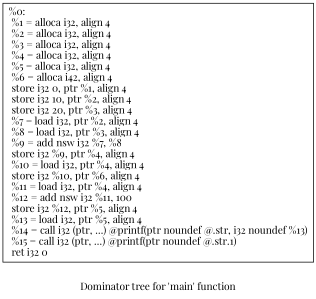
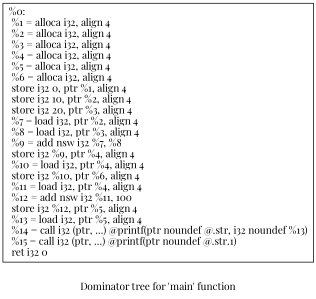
node "%0:": text "%6 = alloca i42, align 4" -> "%6 = alloca i32, align 4"
